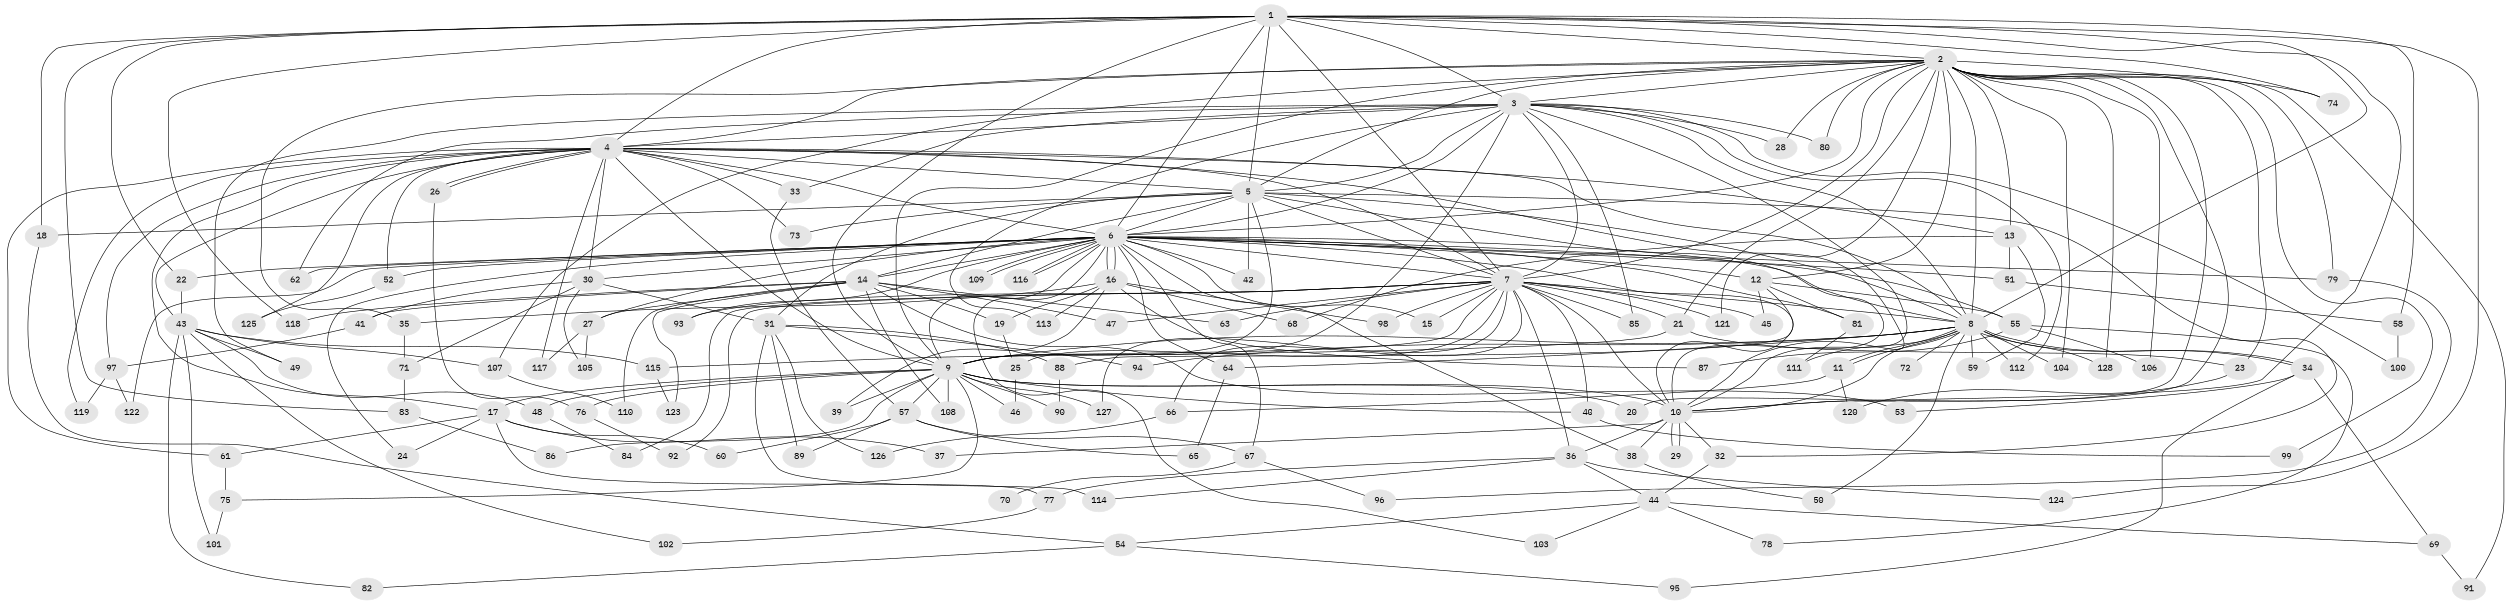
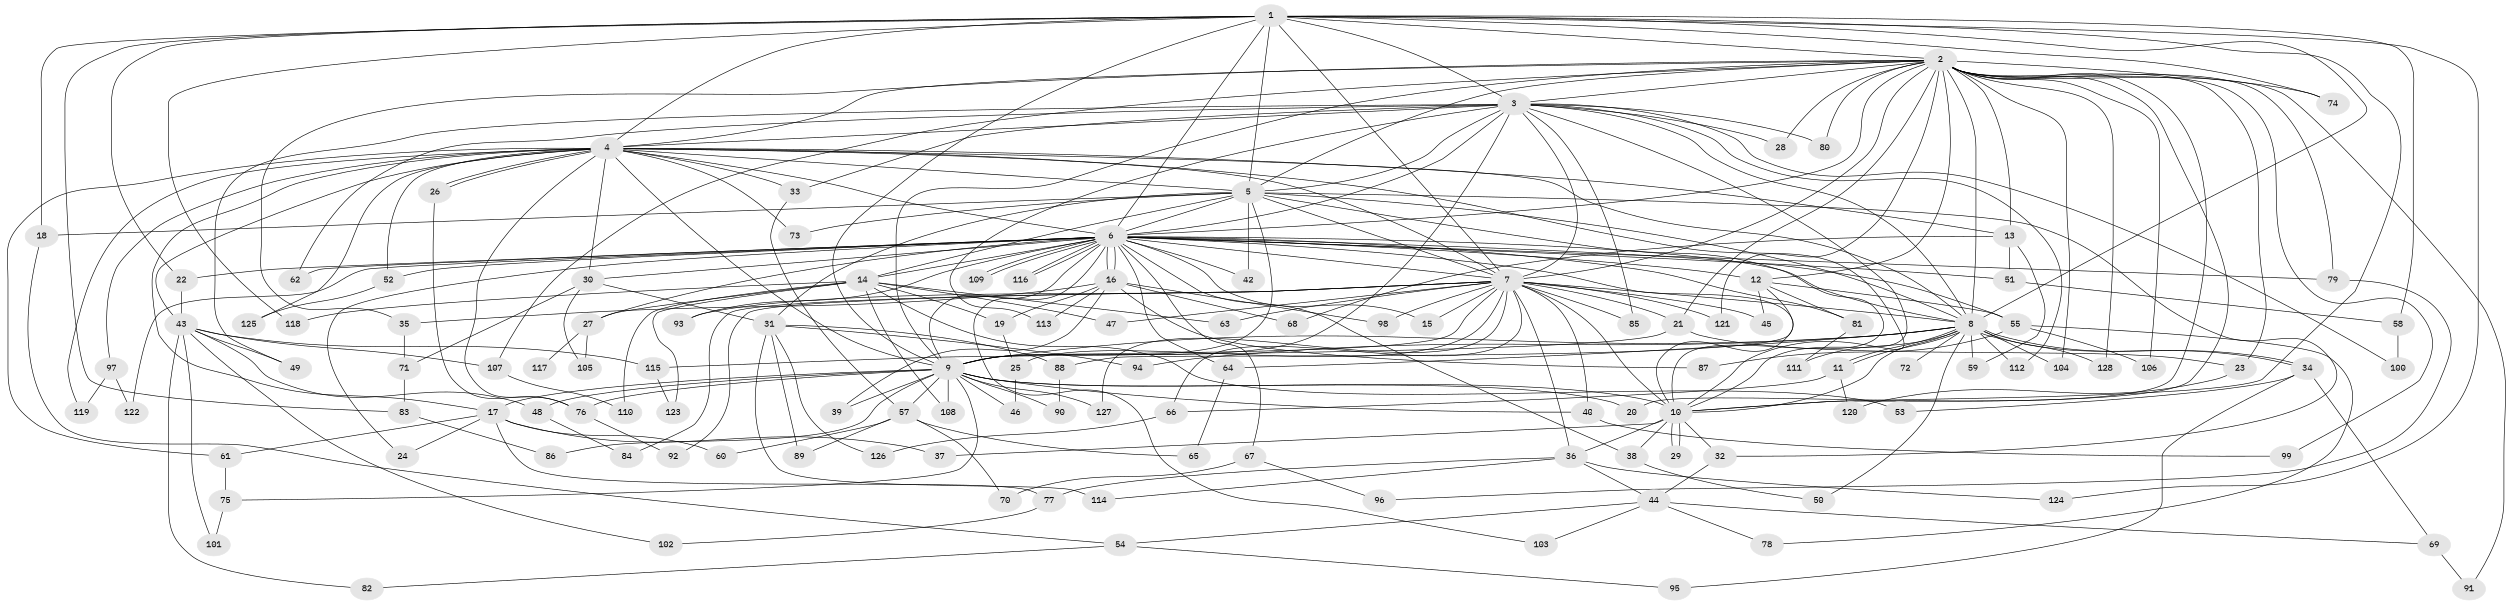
edge "4" -- "117": now "4" -- "76"
node "41": removed
edge "57" -- "67": now "57" -- "70"
